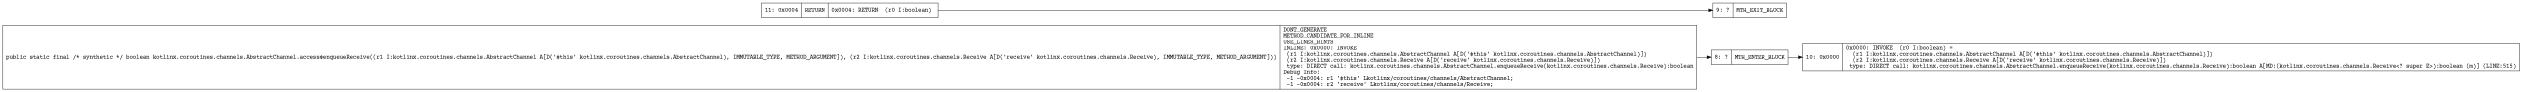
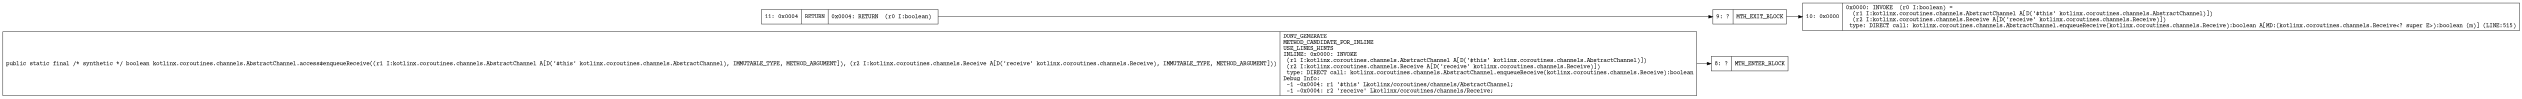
edge "8: ?" -> "10: 0x0000": now "9: ?" -> "10: 0x0000"
